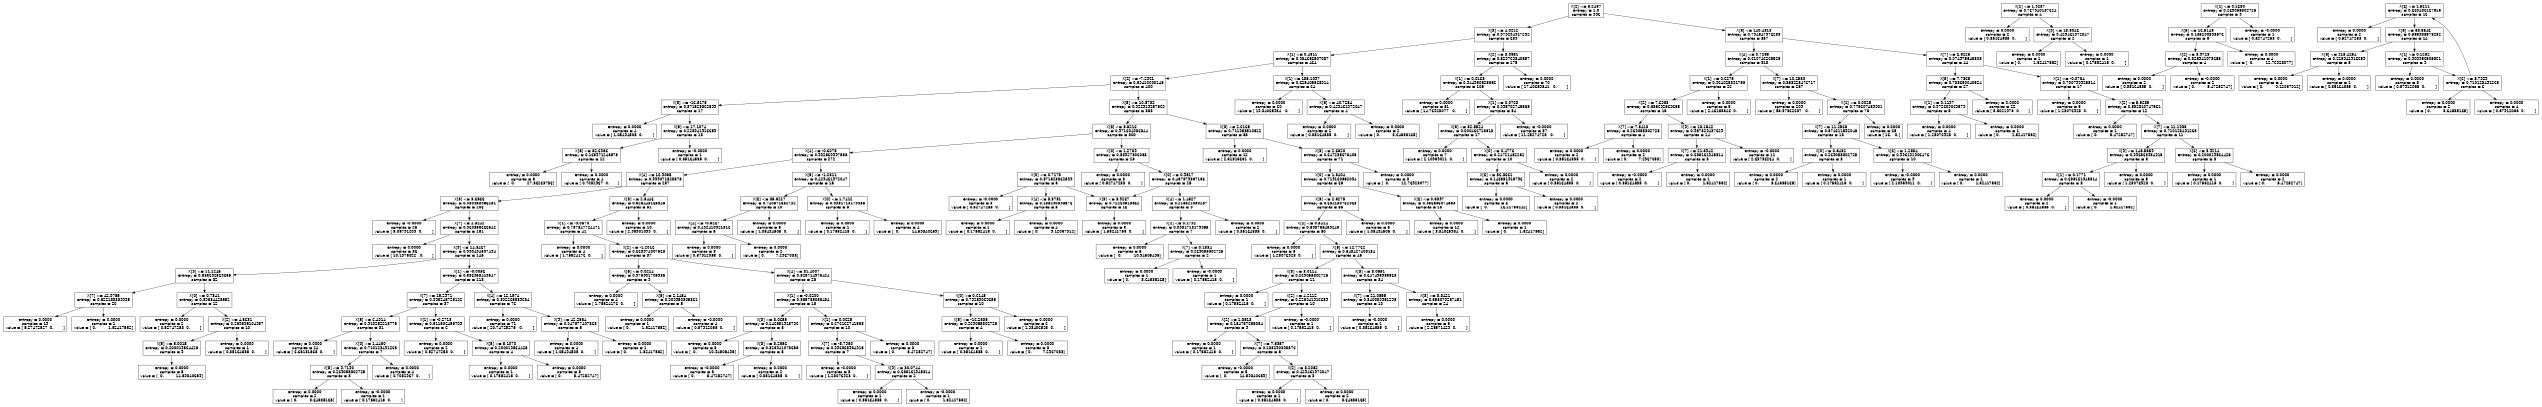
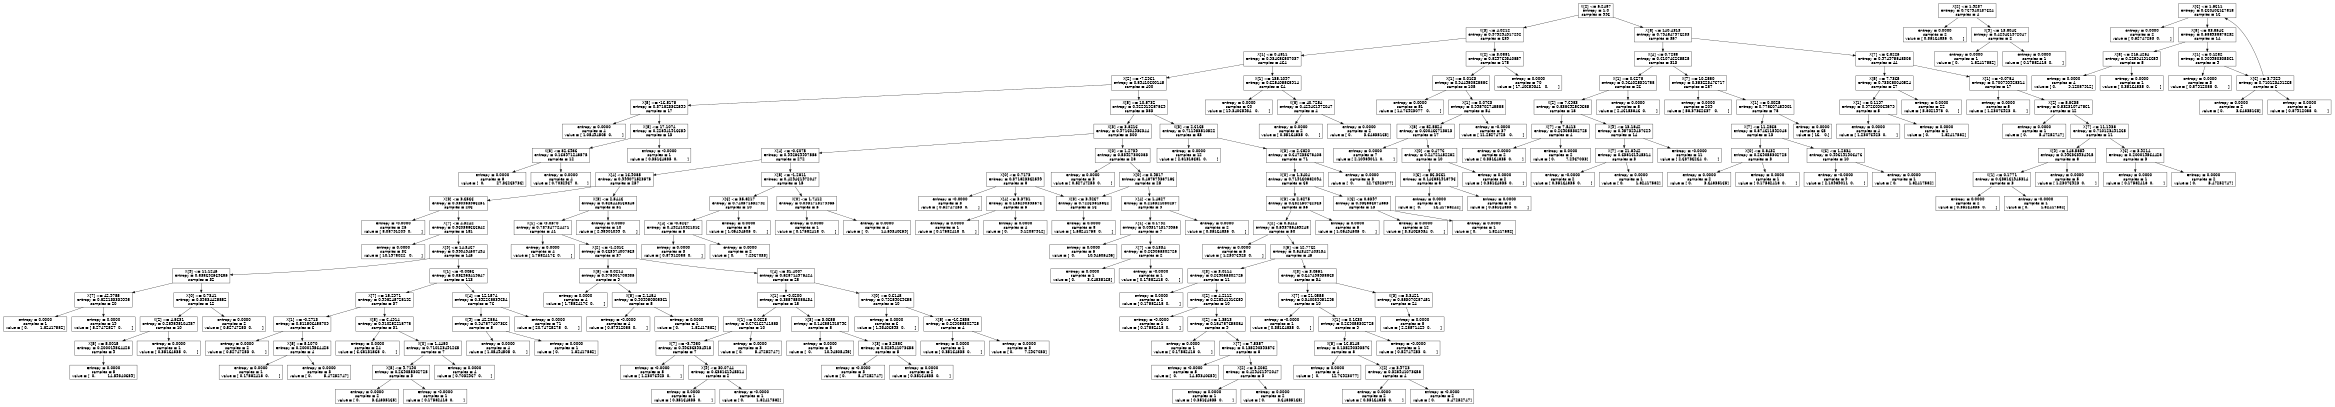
edge "X[7] <= 21.0555 entropy = 0.340039951298 samples = 10" -> "X[1] <= 0.1630 entropy = 0.269055302725 samples = 9": added
node "X[9] <= 42.2884 entropy = 0.947877407363 samples = 5": label "X[9] <= 42.2884 entropy = 0.947877407363 samples = 5" -> "X[9] <= 42.2884 entropy = 0.947877407366 samples = 5"
